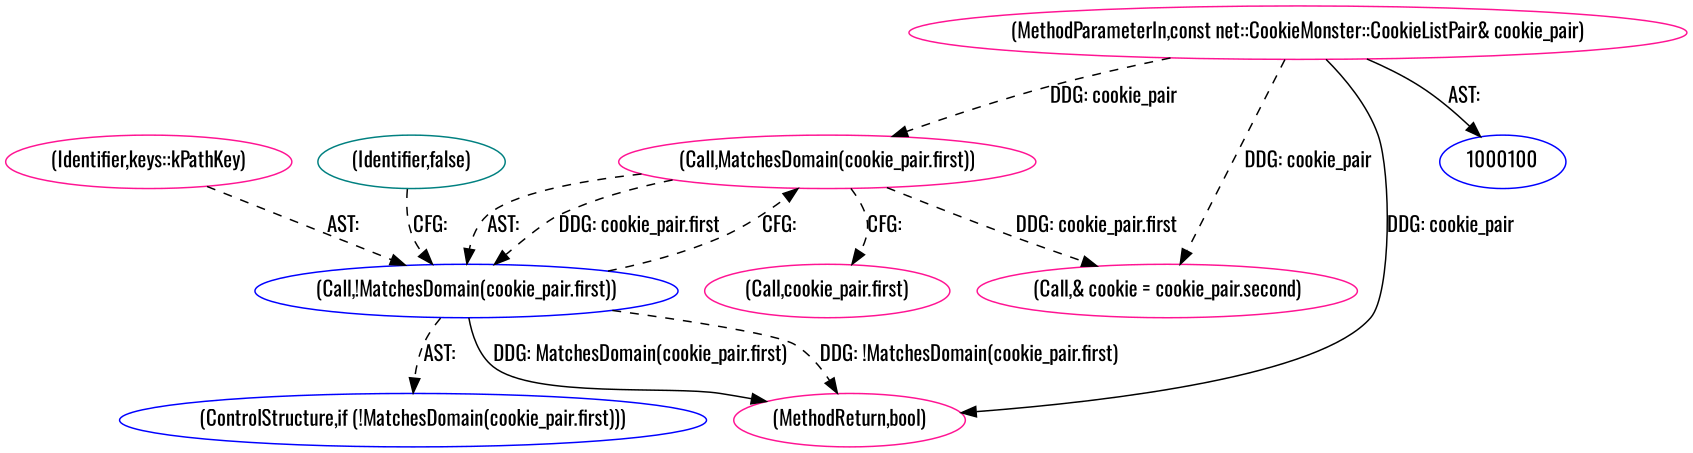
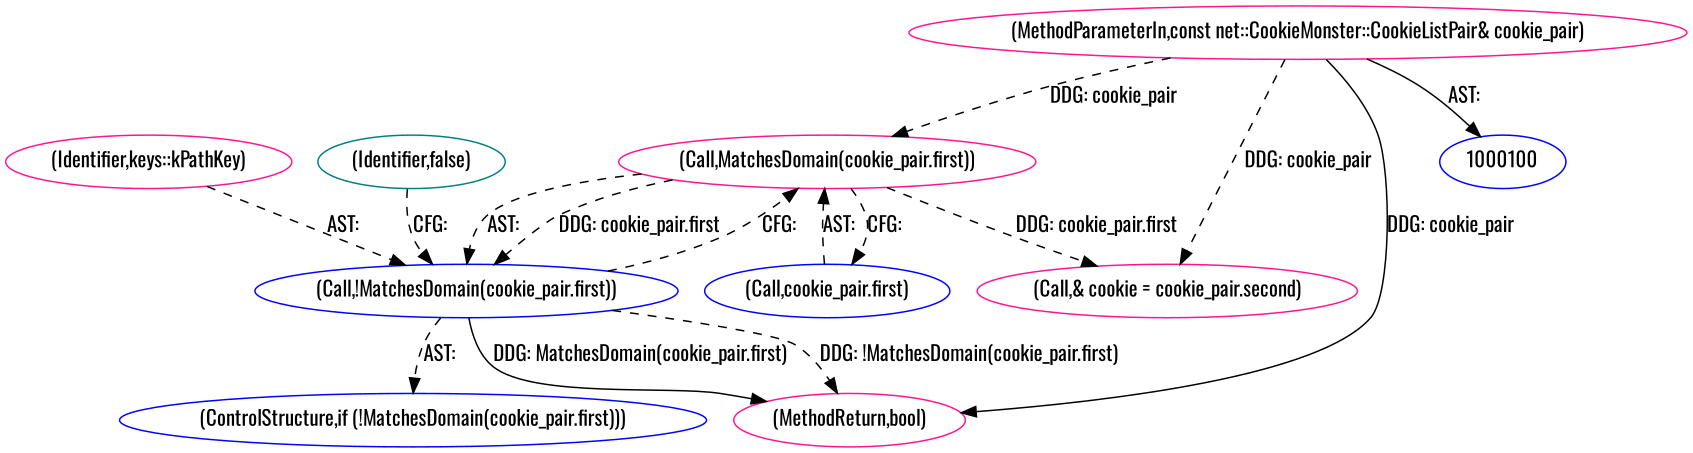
edge "(Call,cookie_pair.first)" -> "(Call,MatchesDomain(cookie_pair.first))": added, label "AST:"
node "(Call,cookie_pair.first)": color deeppink -> blue
